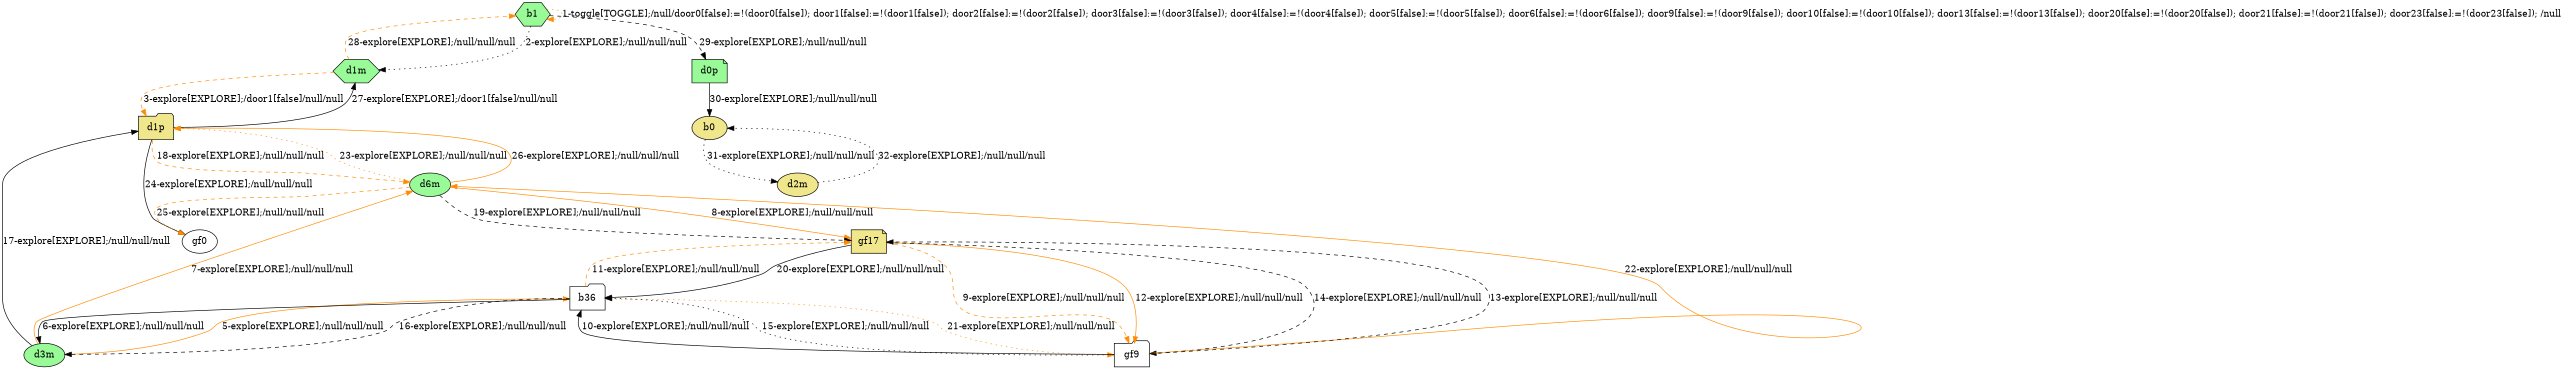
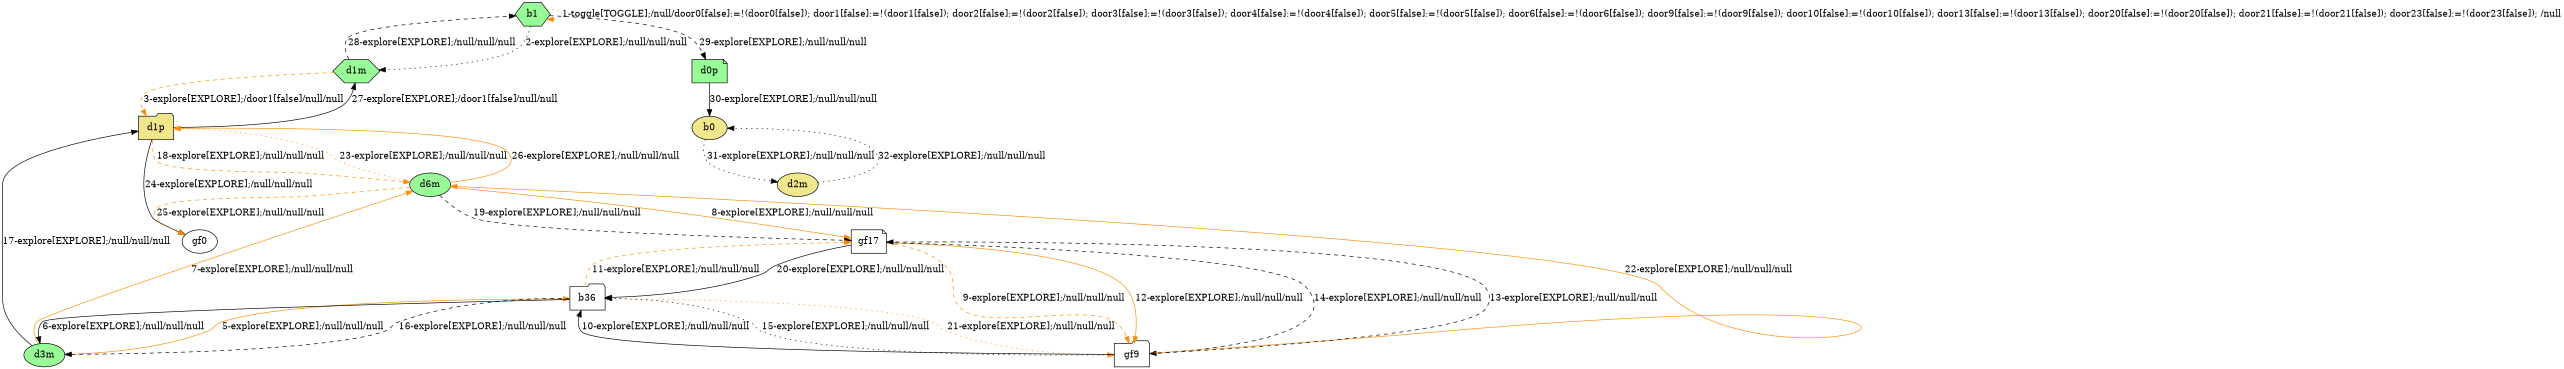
edge "d1m" -> "b1": color darkorange -> black
node "gf17": fillcolor khaki -> white
